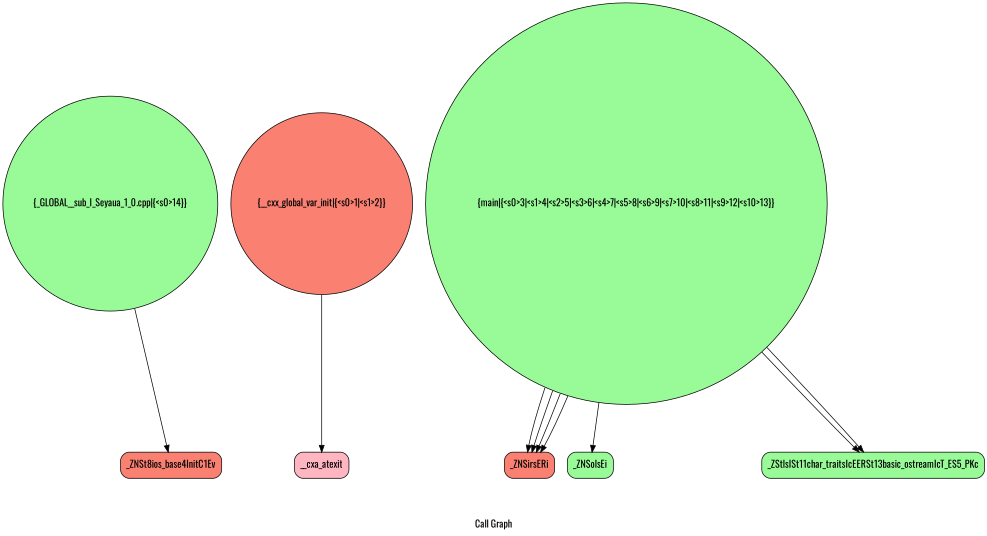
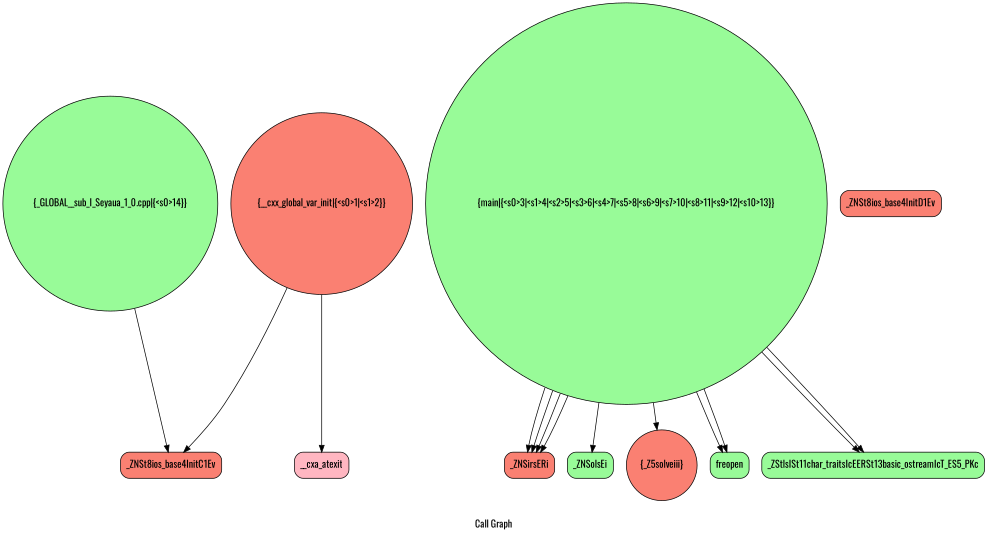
node "_ZNSt8ios_base4InitD1Ev": added
edge "{__cxx_global_var_init|{<s0>1|<s1>2}}" -> "_ZNSt8ios_base4InitC1Ev": added
node "{_Z5solveiii}": added
node "freopen": added
